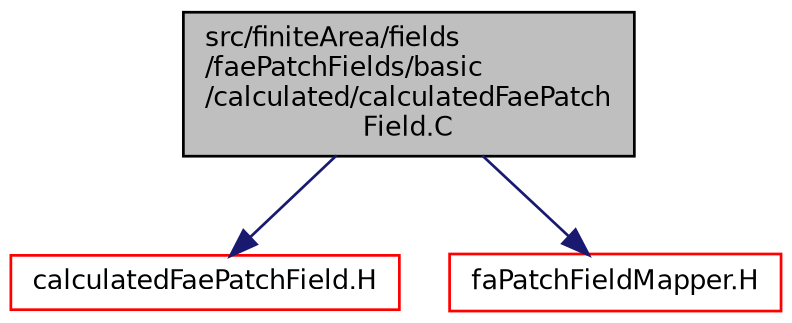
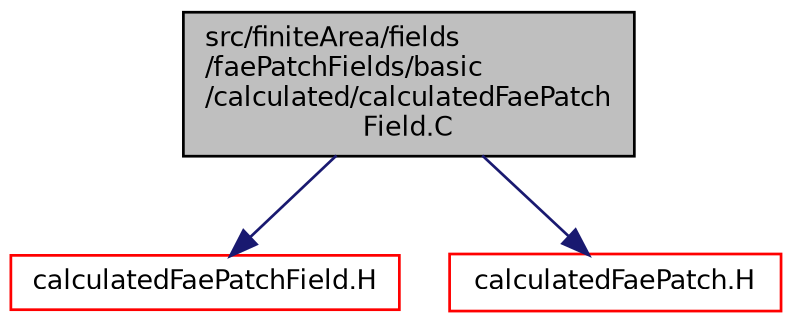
node "faPatchFieldMapper.H": label "faPatchFieldMapper.H" -> "calculatedFaePatch.H"
